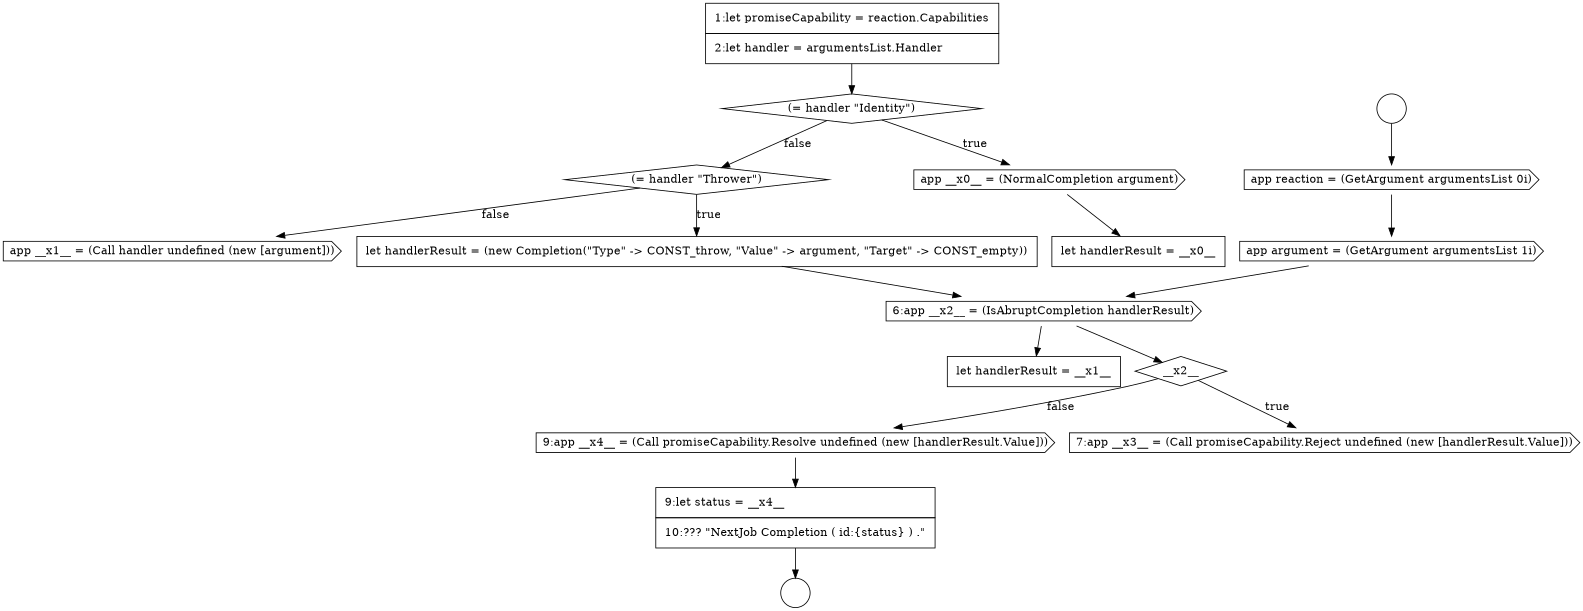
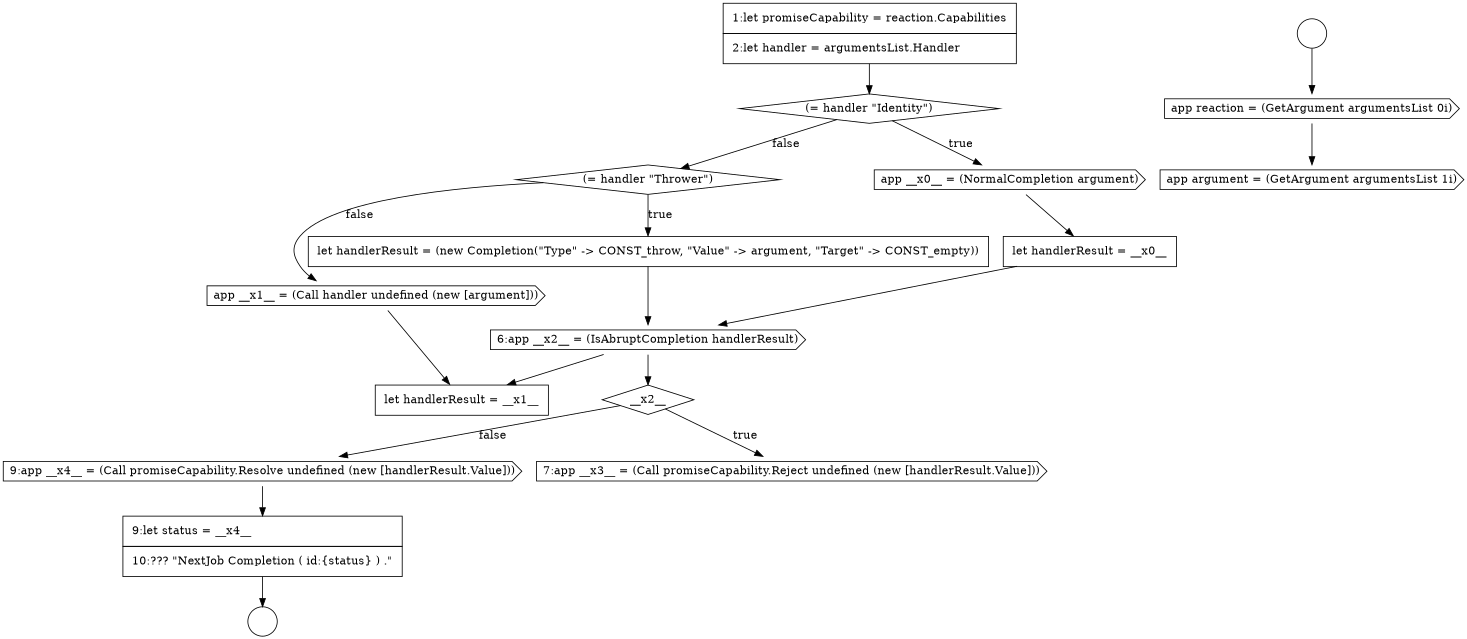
edge "app argument = (GetArgument argumentsList 1i)" -> "6:app __x2__ = (IsAbruptCompletion handlerResult)": now "let handlerResult = __x0__" -> "6:app __x2__ = (IsAbruptCompletion handlerResult)"
edge "app __x1__ = (Call handler undefined (new [argument]))" -> "let handlerResult = __x1__": added
